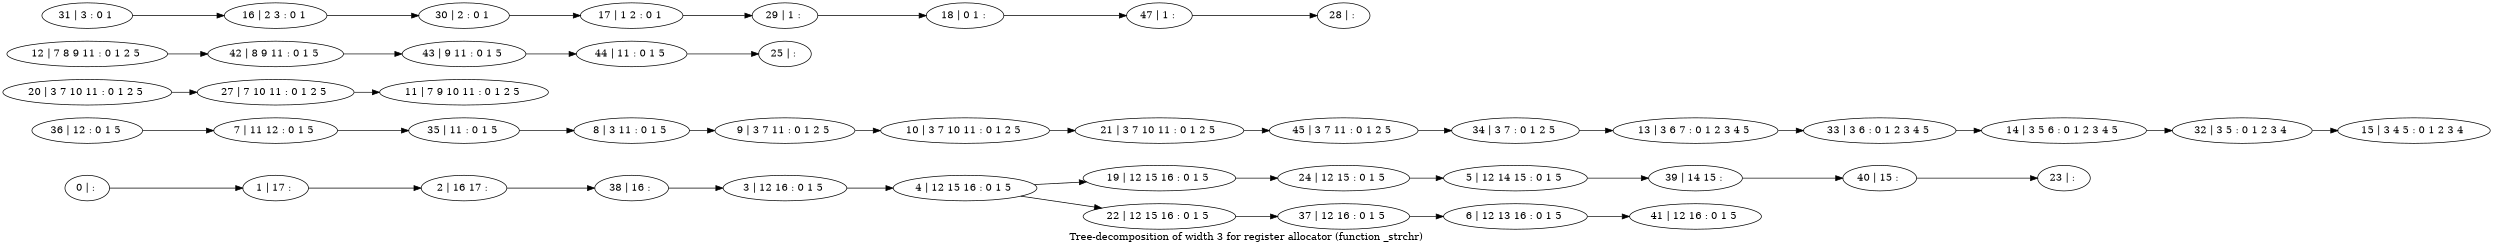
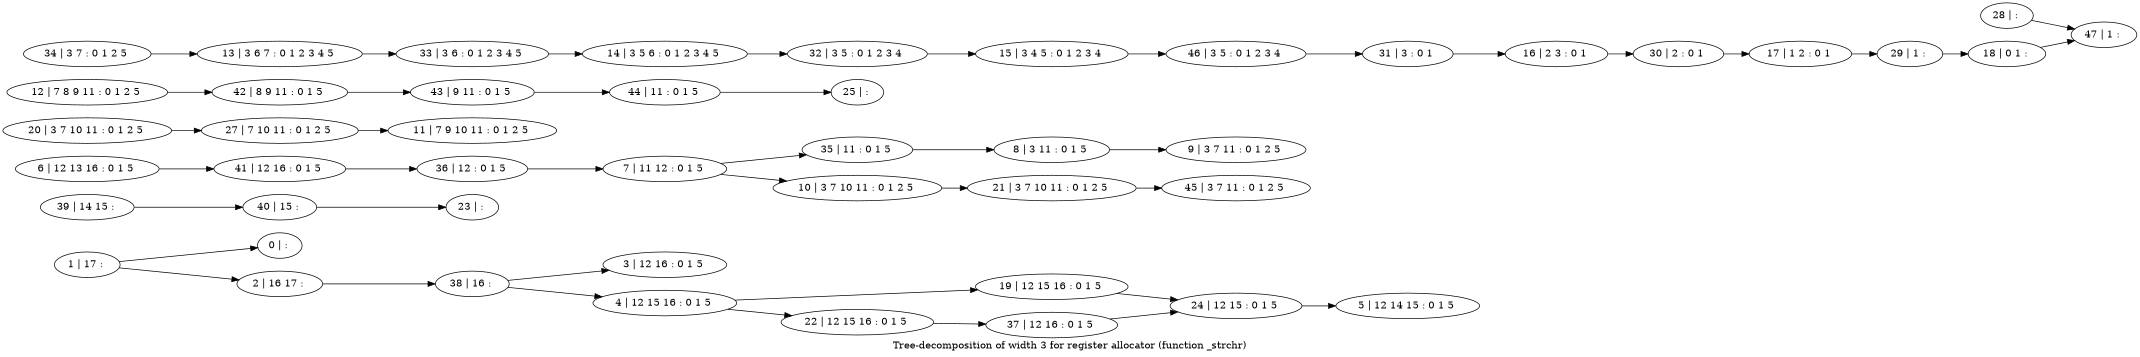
edge "47 | 1 :" -> "28 | :": reversed
node "46 | 3 5 : 0 1 2 3 4": added
edge "9 | 3 7 11 : 0 1 2 5" -> "10 | 3 7 10 11 : 0 1 2 5": now "7 | 11 12 : 0 1 5" -> "10 | 3 7 10 11 : 0 1 2 5"
edge "45 | 3 7 11 : 0 1 2 5" -> "34 | 3 7 : 0 1 2 5": removed
edge "41 | 12 16 : 0 1 5" -> "36 | 12 : 0 1 5": added
edge "5 | 12 14 15 : 0 1 5" -> "39 | 14 15 :": removed
edge "0 | :" -> "1 | 17 :": reversed
edge "3 | 12 16 : 0 1 5" -> "4 | 12 15 16 : 0 1 5": now "38 | 16 :" -> "4 | 12 15 16 : 0 1 5"
edge "37 | 12 16 : 0 1 5" -> "6 | 12 13 16 : 0 1 5": now "37 | 12 16 : 0 1 5" -> "24 | 12 15 : 0 1 5"
